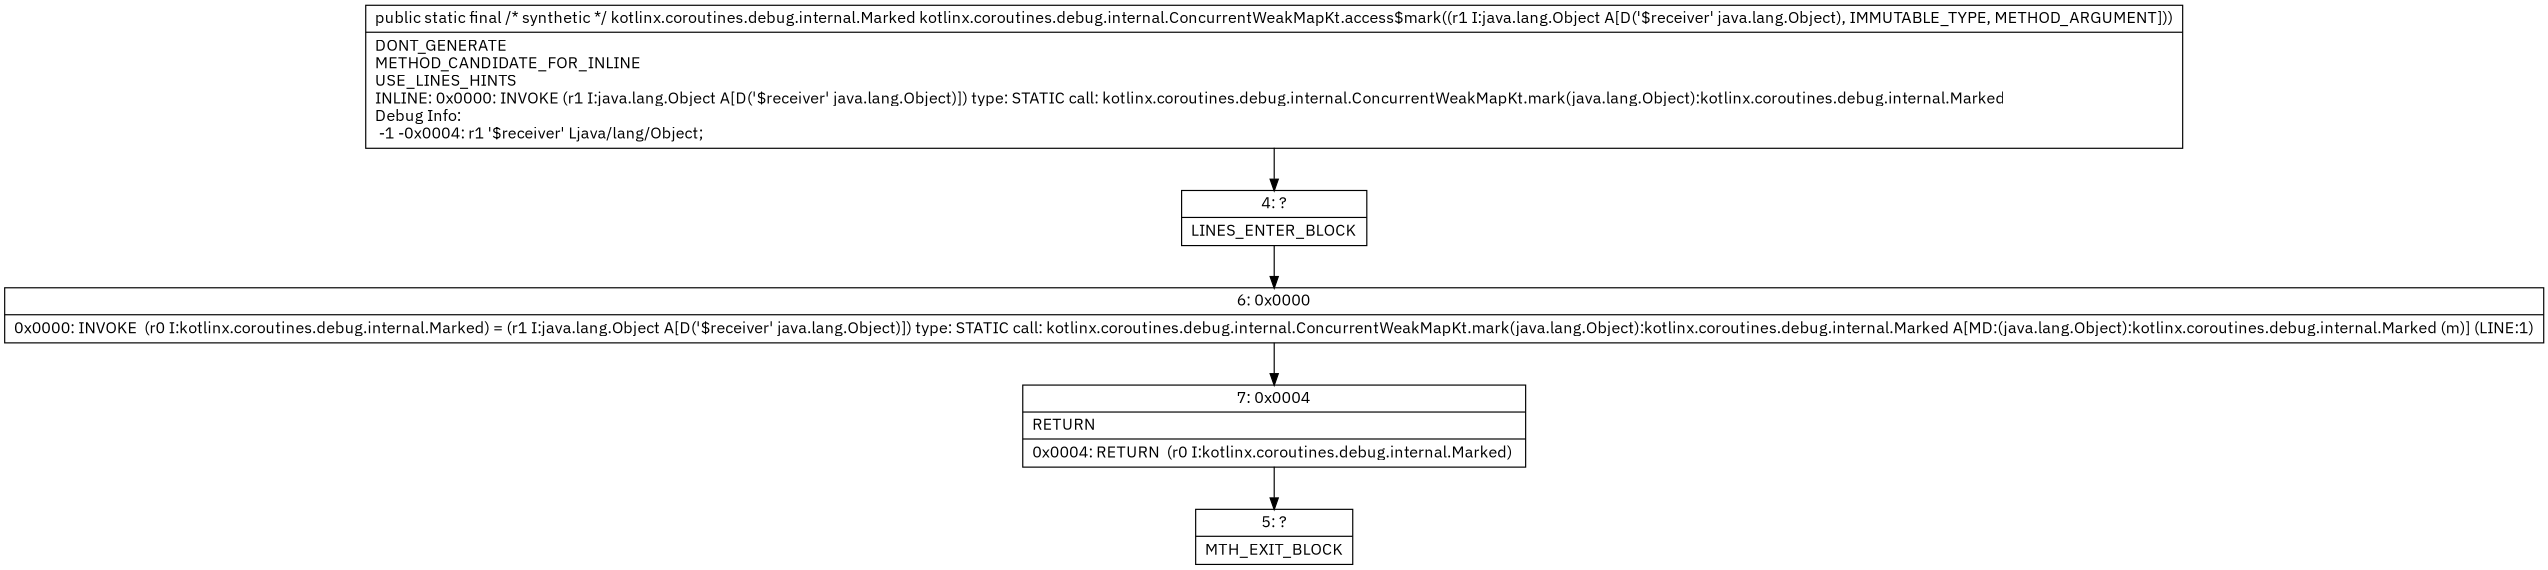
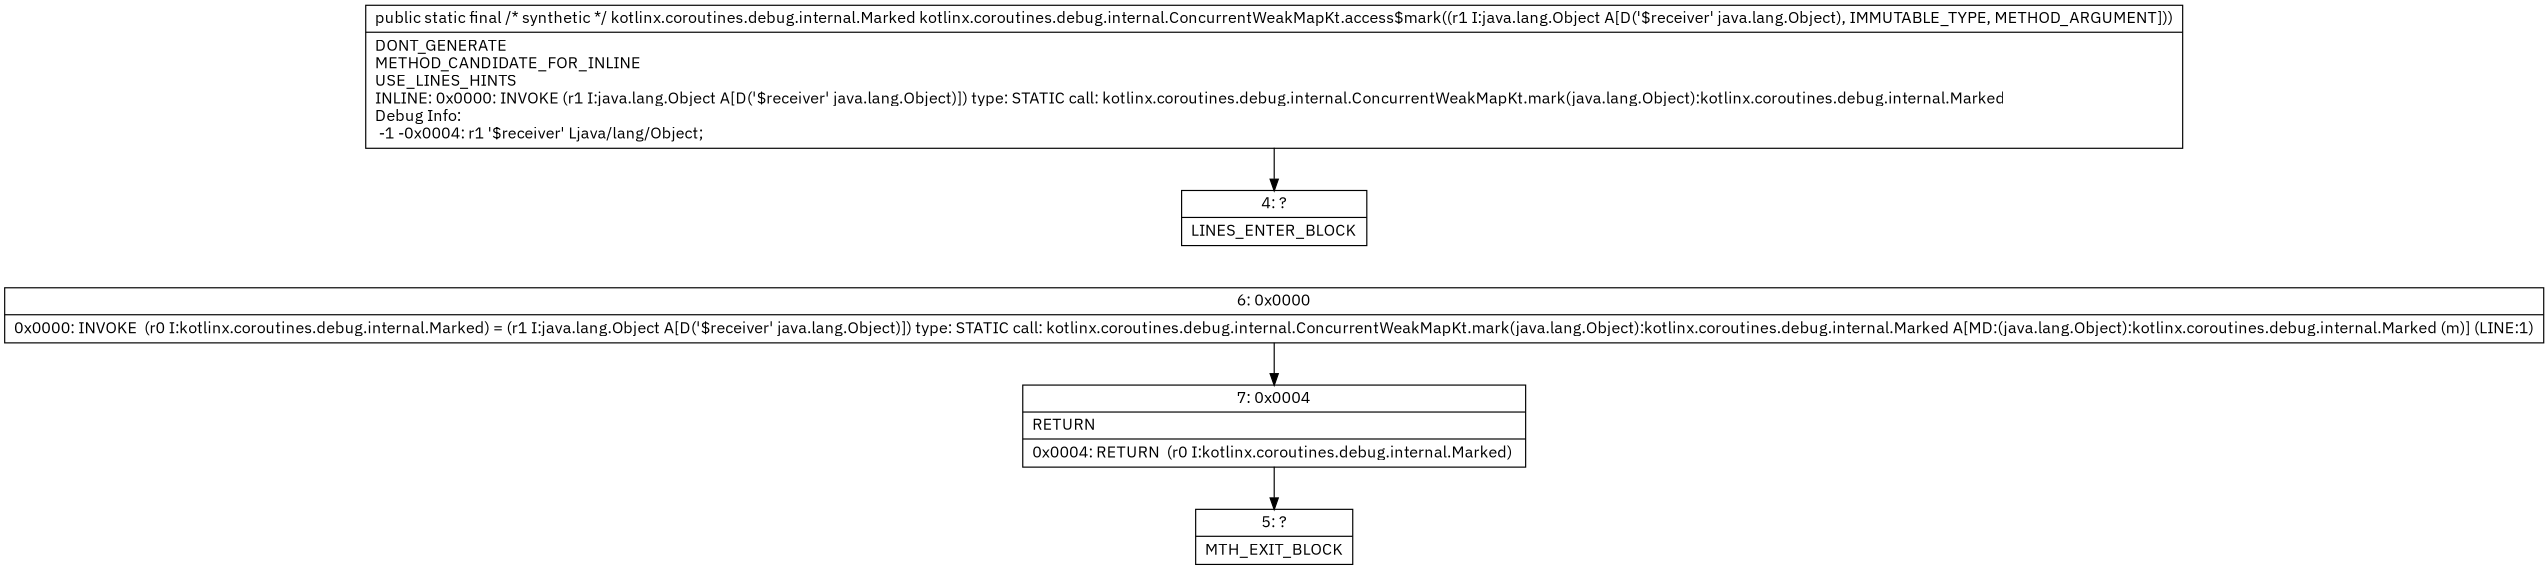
edge "4: ?" -> "6: 0x0000": removed
